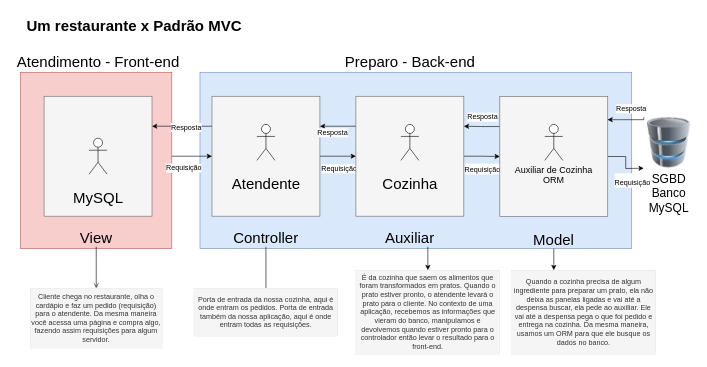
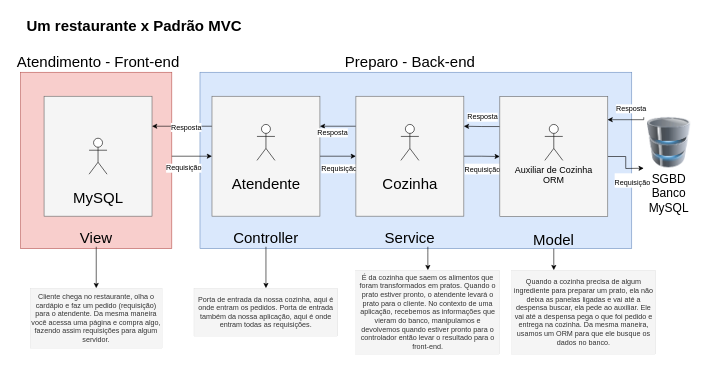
node "Auxiliar": label "Auxiliar" -> "Service"
edge "View" -> "Cliente chega no restaurante, olha o cardápio e faz um pedido (requisição) para o atendente. Da mesma maneira você acessa uma página e compra algo, fazendo assim requisições para algum servidor.": arrowhead open -> classic
edge "Controller" -- "Porta de entrada da nossa cozinha, aqui é onde entram os pedidos. Porta de entrada também da nossa aplicação, aqui é onde entram todas as requisições.": arrowhead none -> classic
